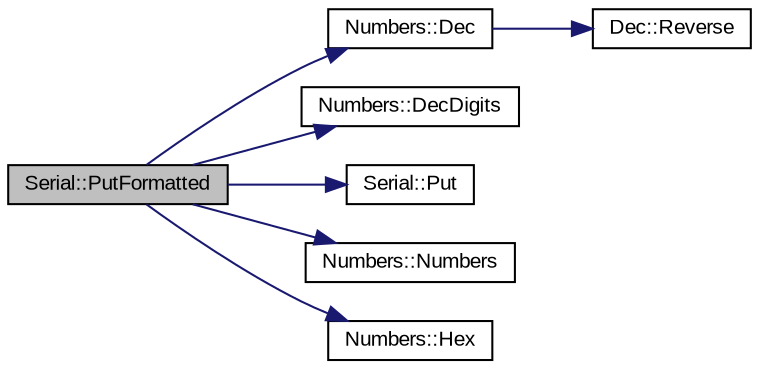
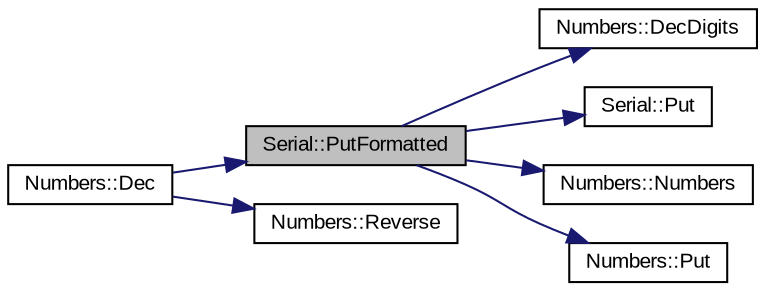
node "Dec::Reverse": label "Dec::Reverse" -> "Numbers::Reverse"
edge "Serial::PutFormatted" -> "Numbers::Dec": reversed
node "Numbers::Hex": label "Numbers::Hex" -> "Numbers::Put"
